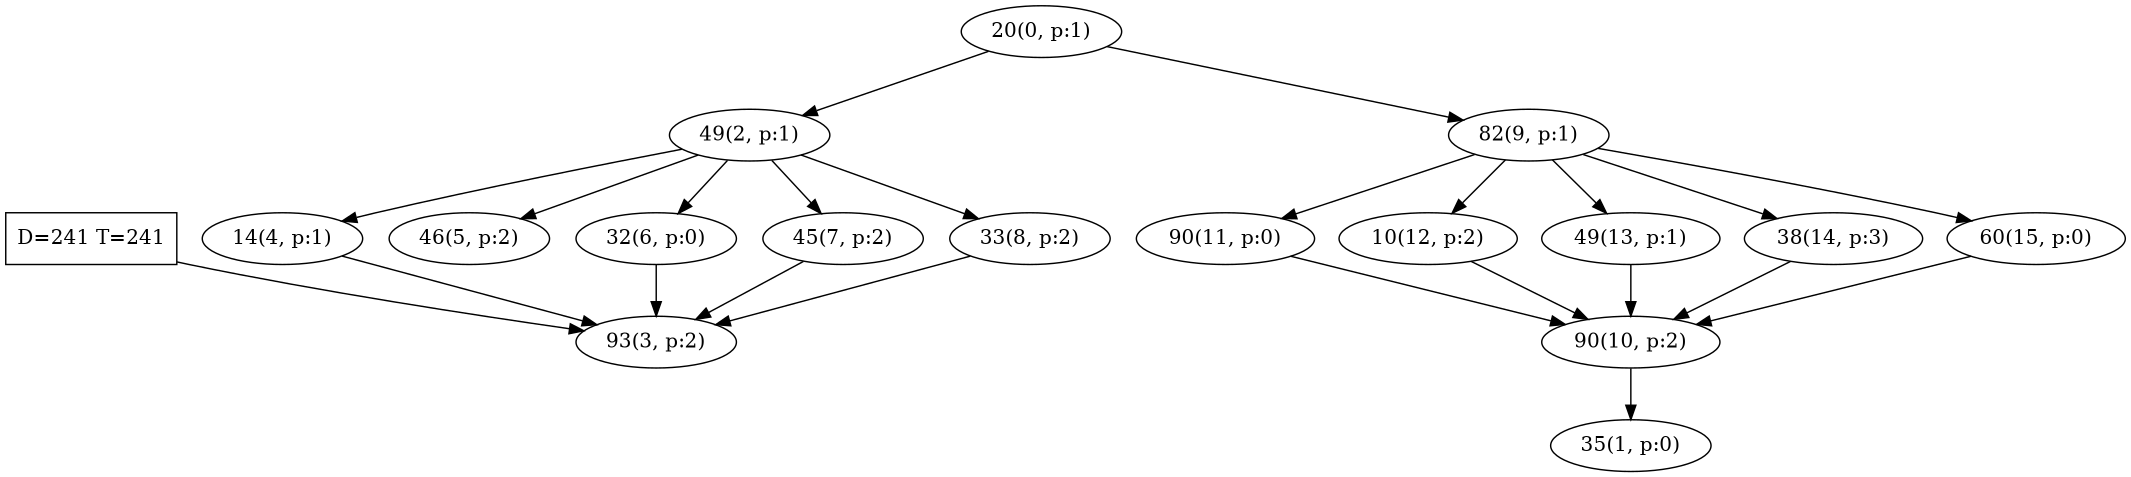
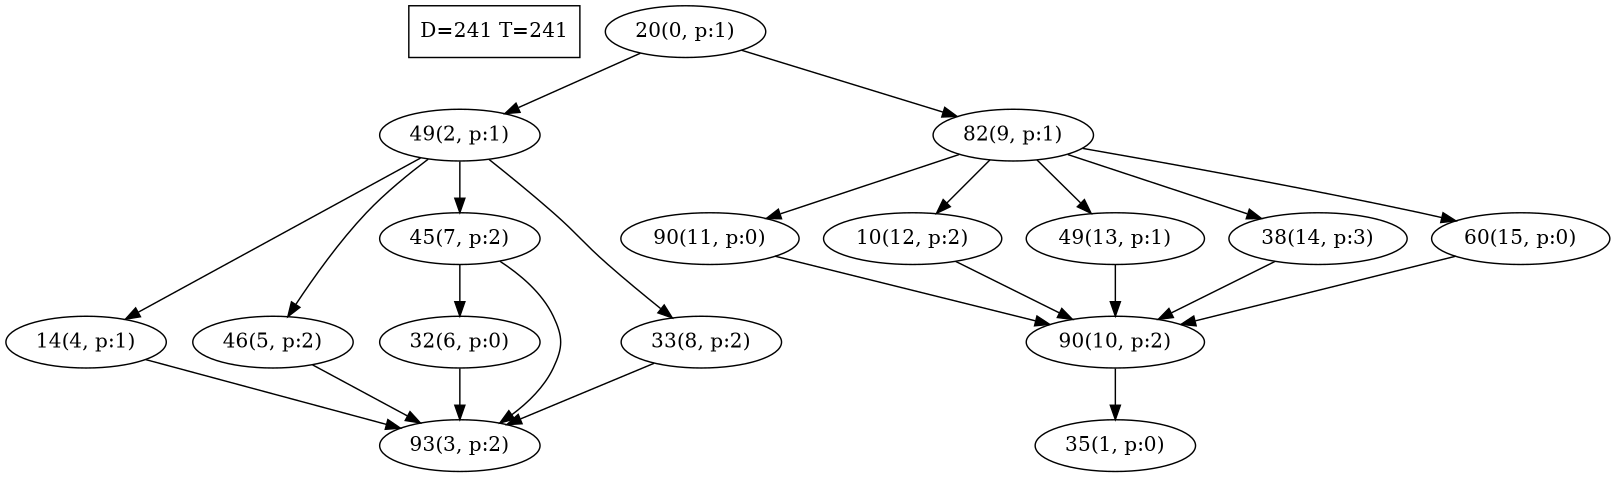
edge "49(2, p:1)" -> "32(6, p:0)": now "45(7, p:2)" -> "32(6, p:0)"
edge "D=241 T=241" -> "93(3, p:2)": now "46(5, p:2)" -> "93(3, p:2)"
